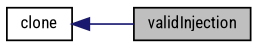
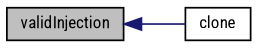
edge "validInjection" -> "clone": reversed
